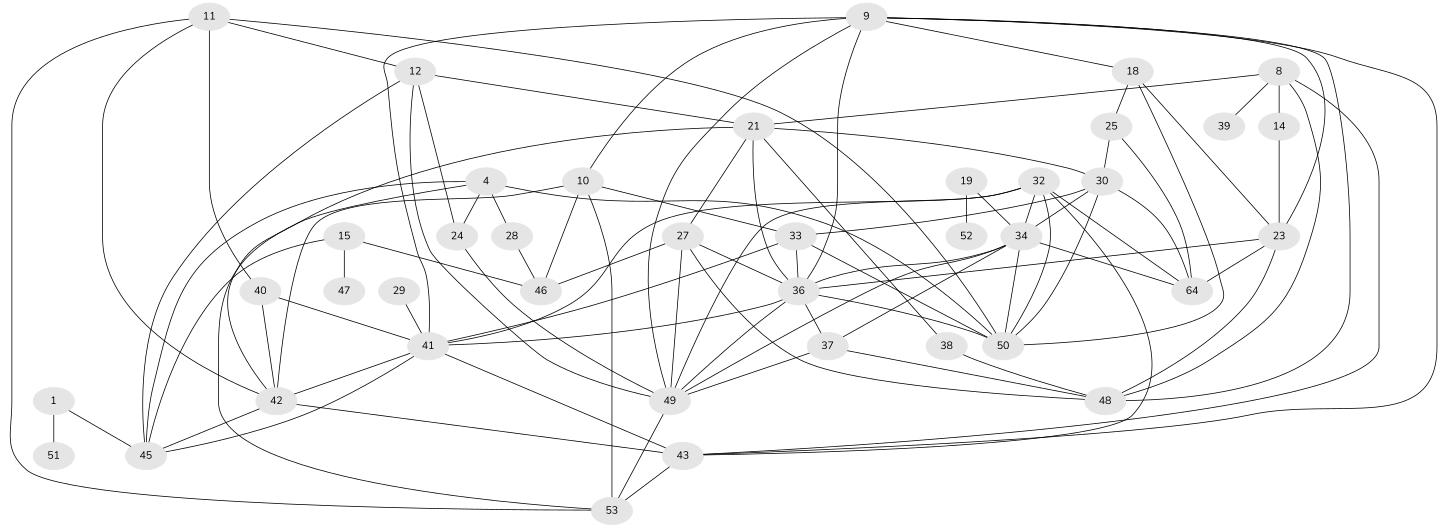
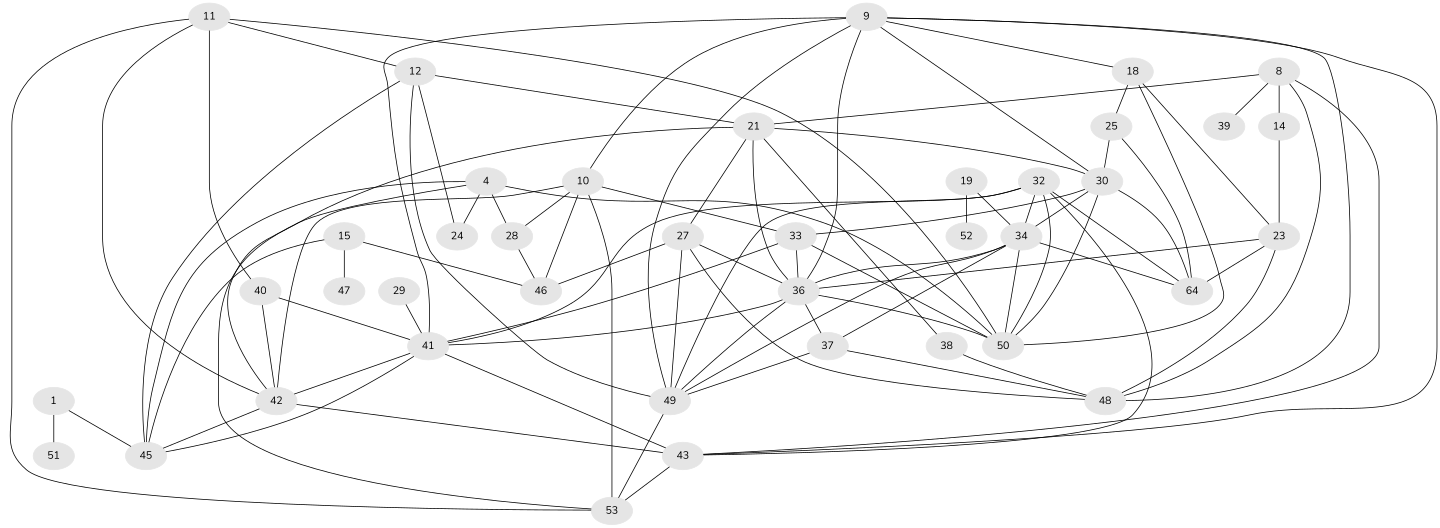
edge "9" -- "23": now "9" -- "30"
edge "10" -- "28": added
edge "24" -- "49": removed
